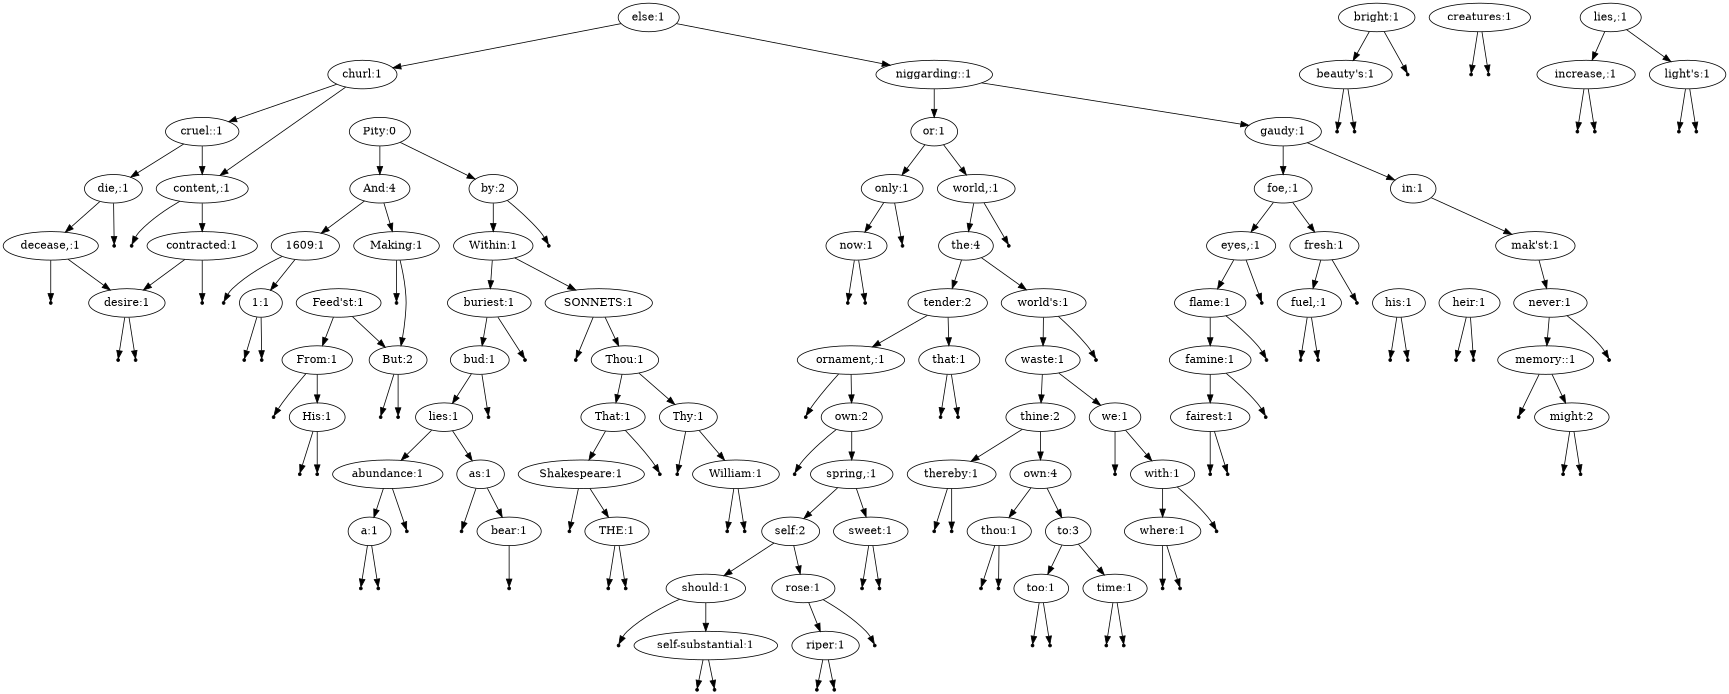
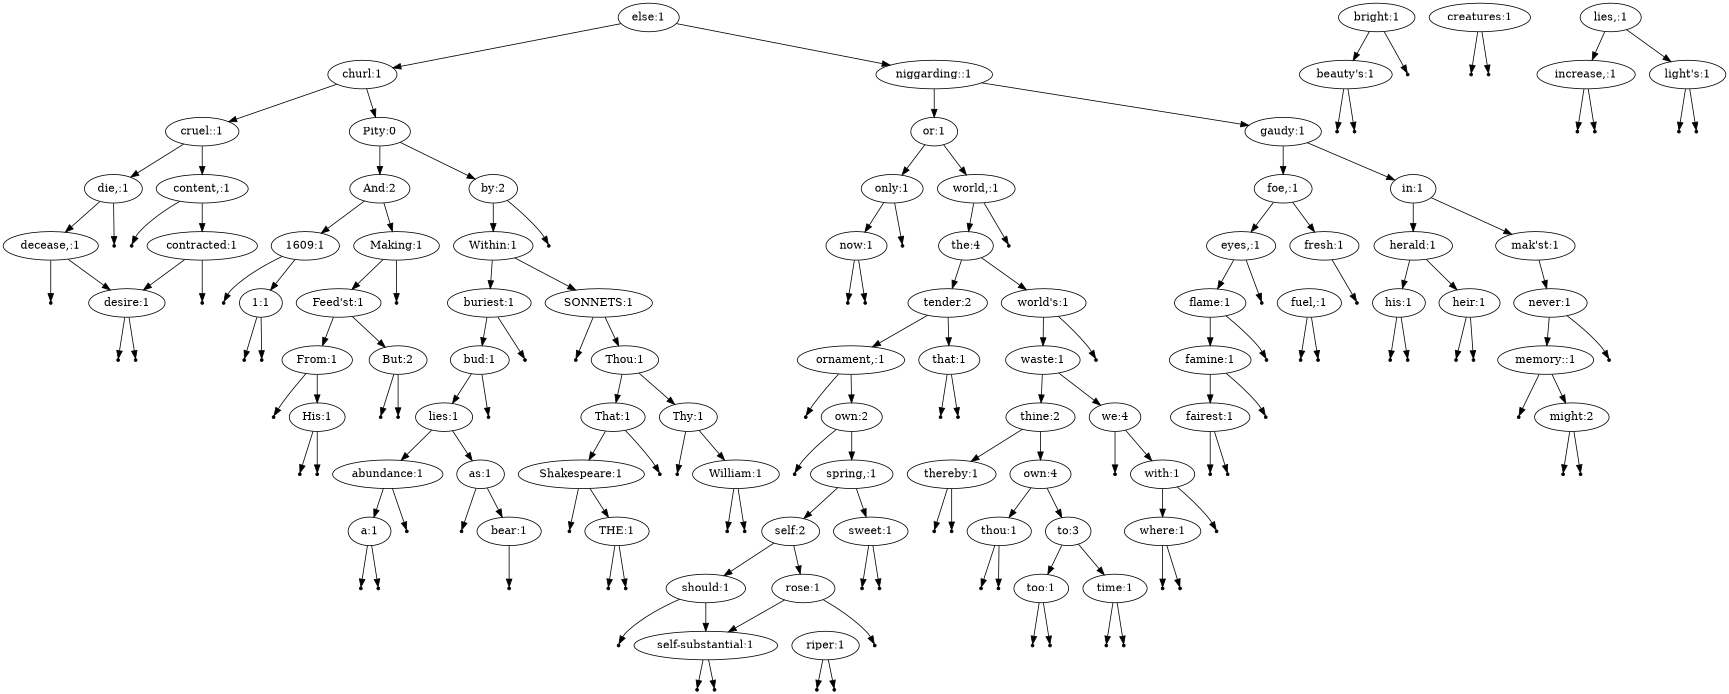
edge "churl:1" -> "content,:1": now "churl:1" -> "Pity:0"
node "And:4": label "And:4" -> "And:2"
node "herald:1": added
edge "fresh:1" -> "fuel,:1": removed
edge "Making:1" -> "But:2": now "Making:1" -> "Feed'st:1"
node "we:1": label "we:1" -> "we:4"
edge "rose:1" -> "riper:1": now "rose:1" -> "self-substantial:1"
